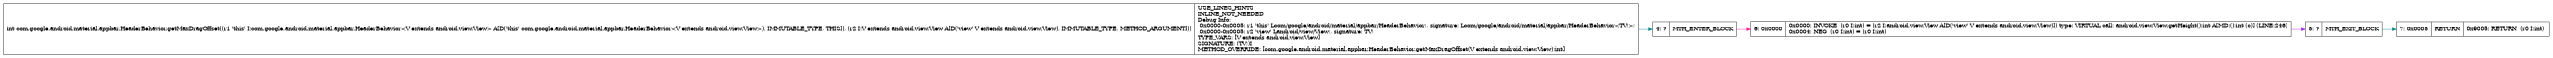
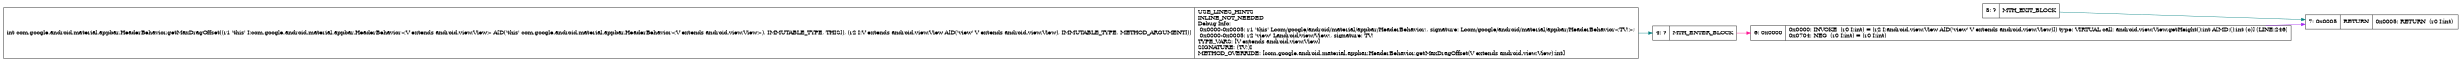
edge "6: 0x0000" -> "5: ?": now "6: 0x0000" -> "7: 0x0005"
node "7: 0x0005": text "0x9005: RETURN  (r0 I:int)" -> "0x0005: RETURN  (r0 I:int)"
node "6: 0x0000": text "0x0004: NEG  (r0 I:int) = (r0 I:int)" -> "0x0704: NEG  (r0 I:int) = (r0 I:int)"
